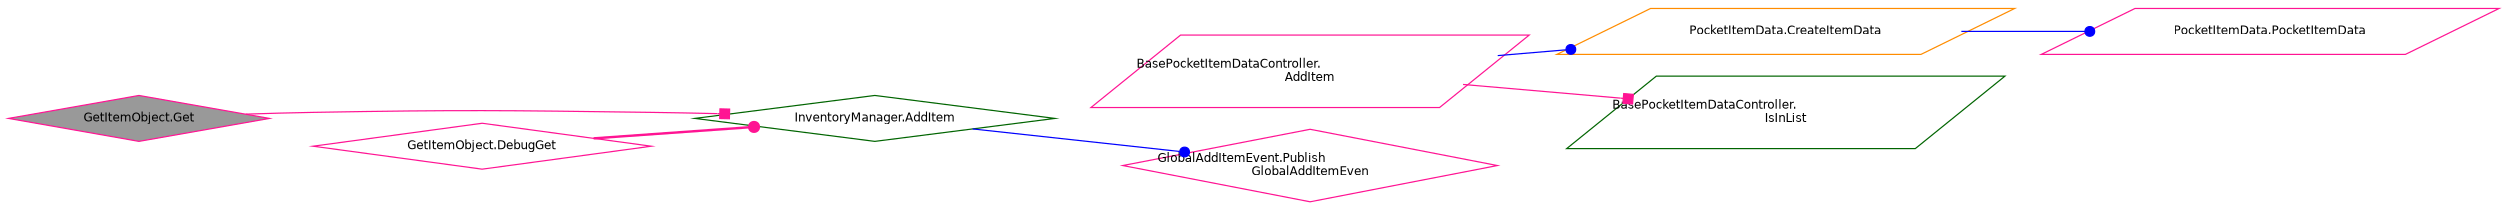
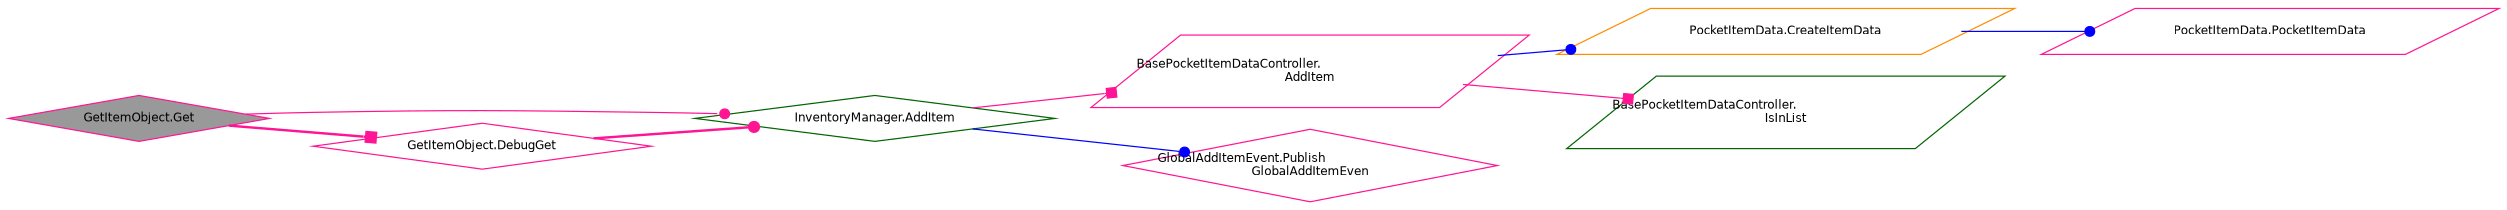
edge "InventoryManager.AddItem" -> "BasePocketItemDataController. AddItem": added
edge "GetItemObject.Get" -> "InventoryManager.AddItem": arrowhead box -> dot
edge "GetItemObject.Get" -> "GetItemObject.DebugGet": added
